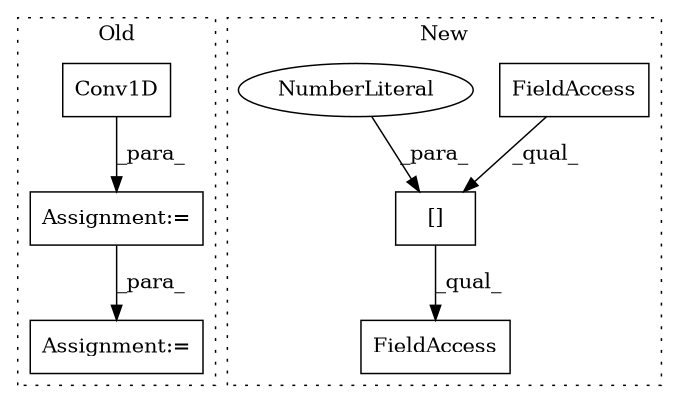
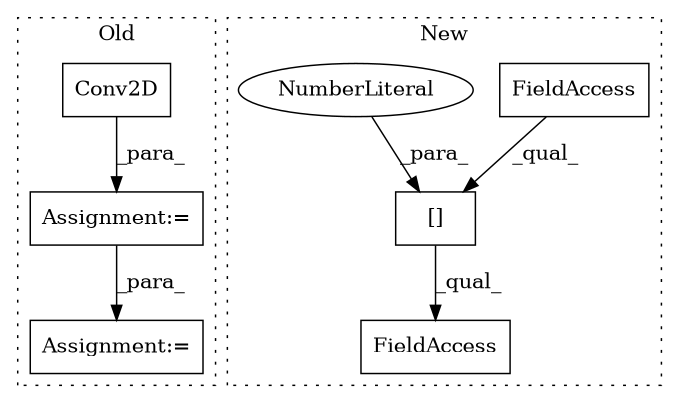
node "Conv1D": label "Conv1D" -> "Conv2D"
